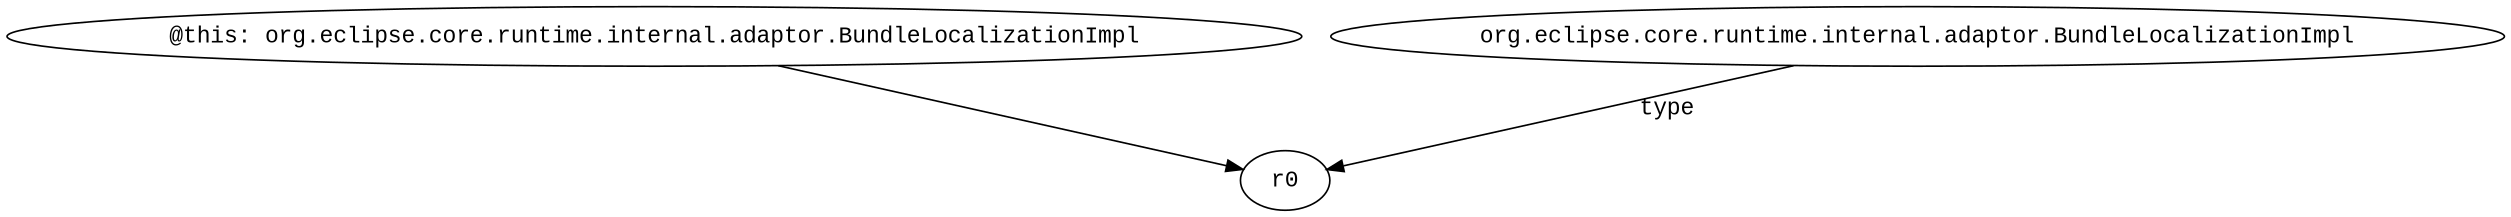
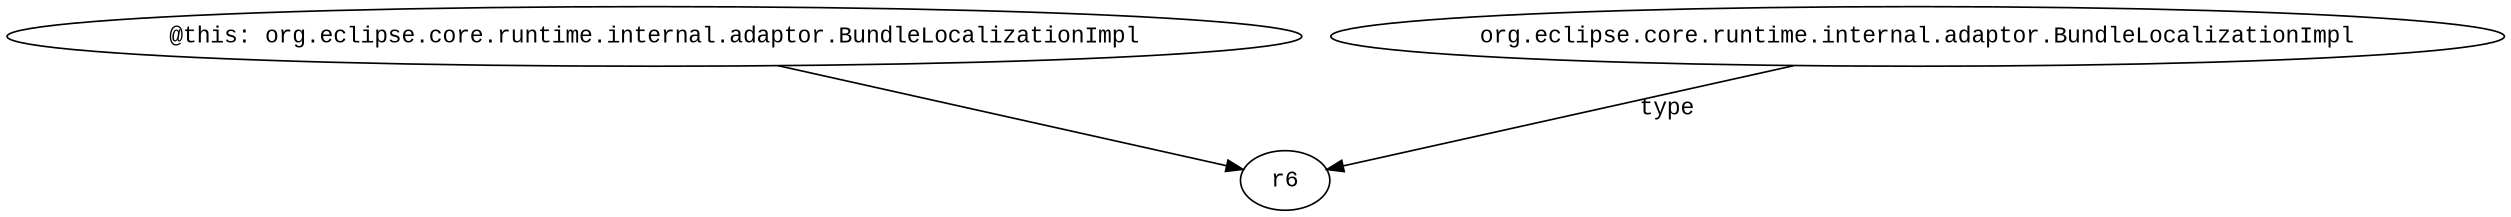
node "r0": label "r0" -> "r6"
